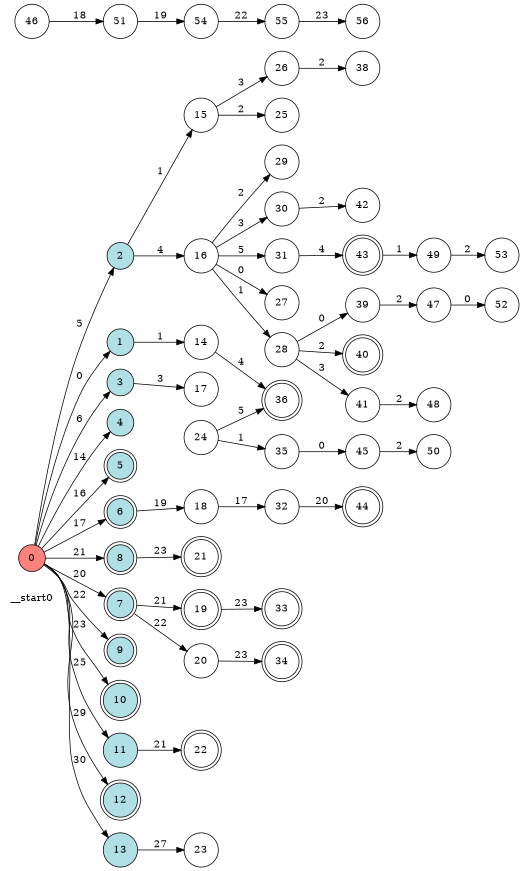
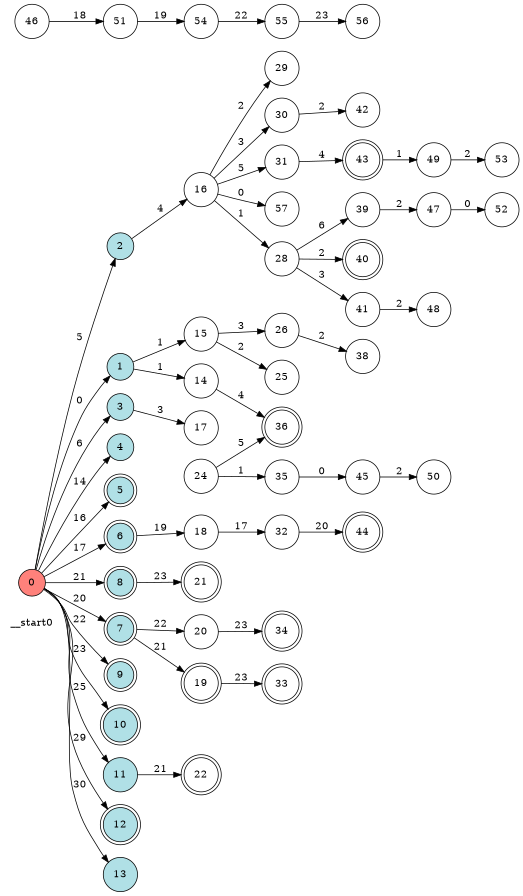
edge "2" -> "15": now "1" -> "15"
node "27": label "27" -> "57"
edge "28" -> "39": label "0" -> "6"
node "23": removed
